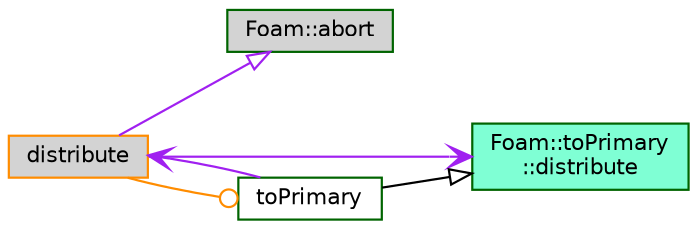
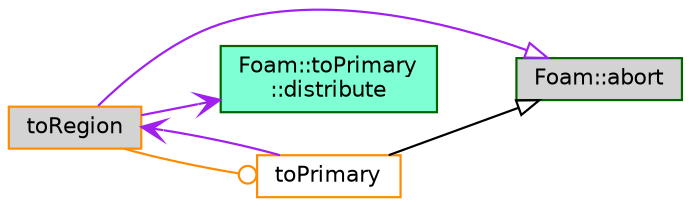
node "distribute": label "distribute" -> "toRegion"
edge "toPrimary" -> "Foam::toPrimary ::distribute": now "toPrimary" -> "Foam::abort"
node "toPrimary": color darkgreen -> darkorange
